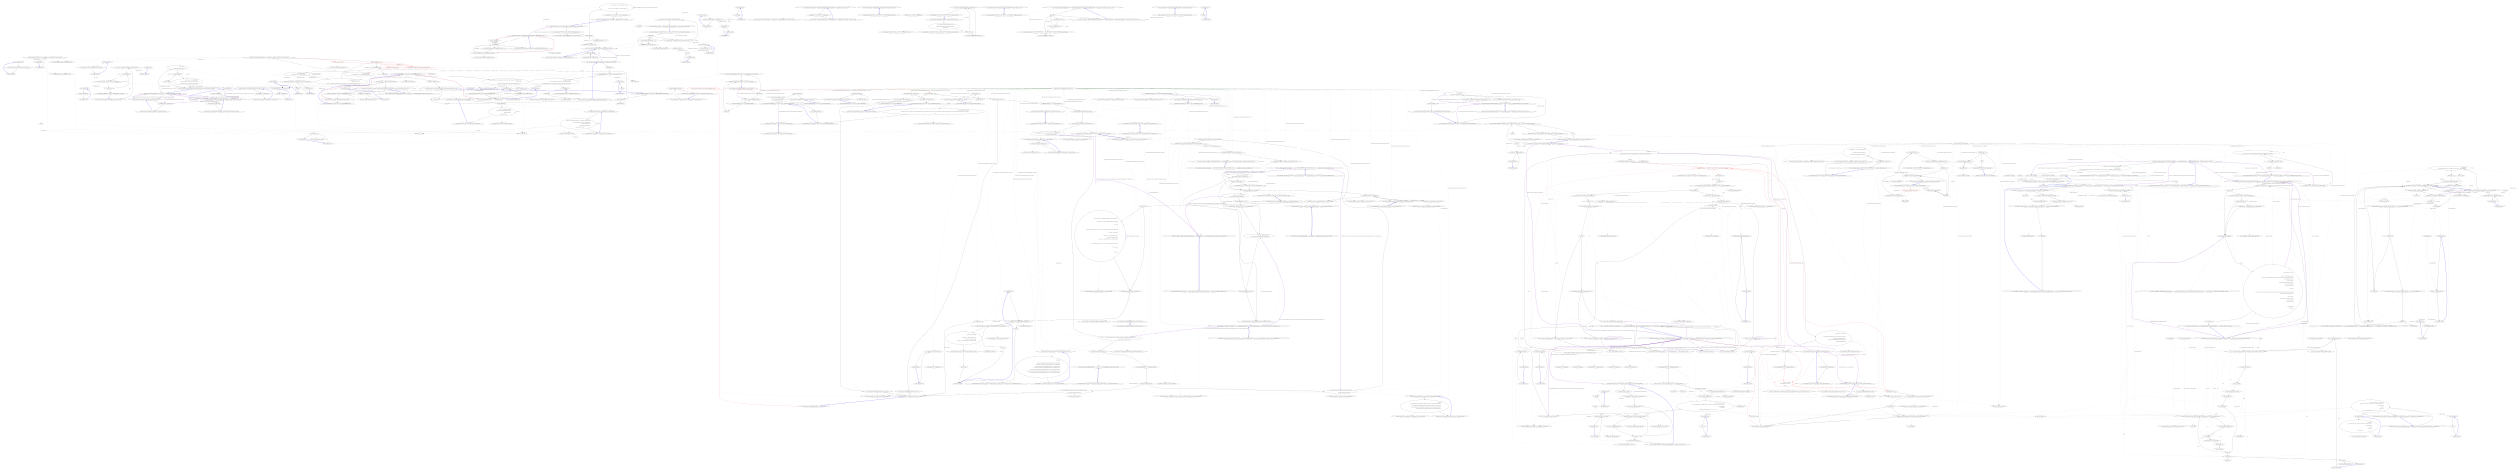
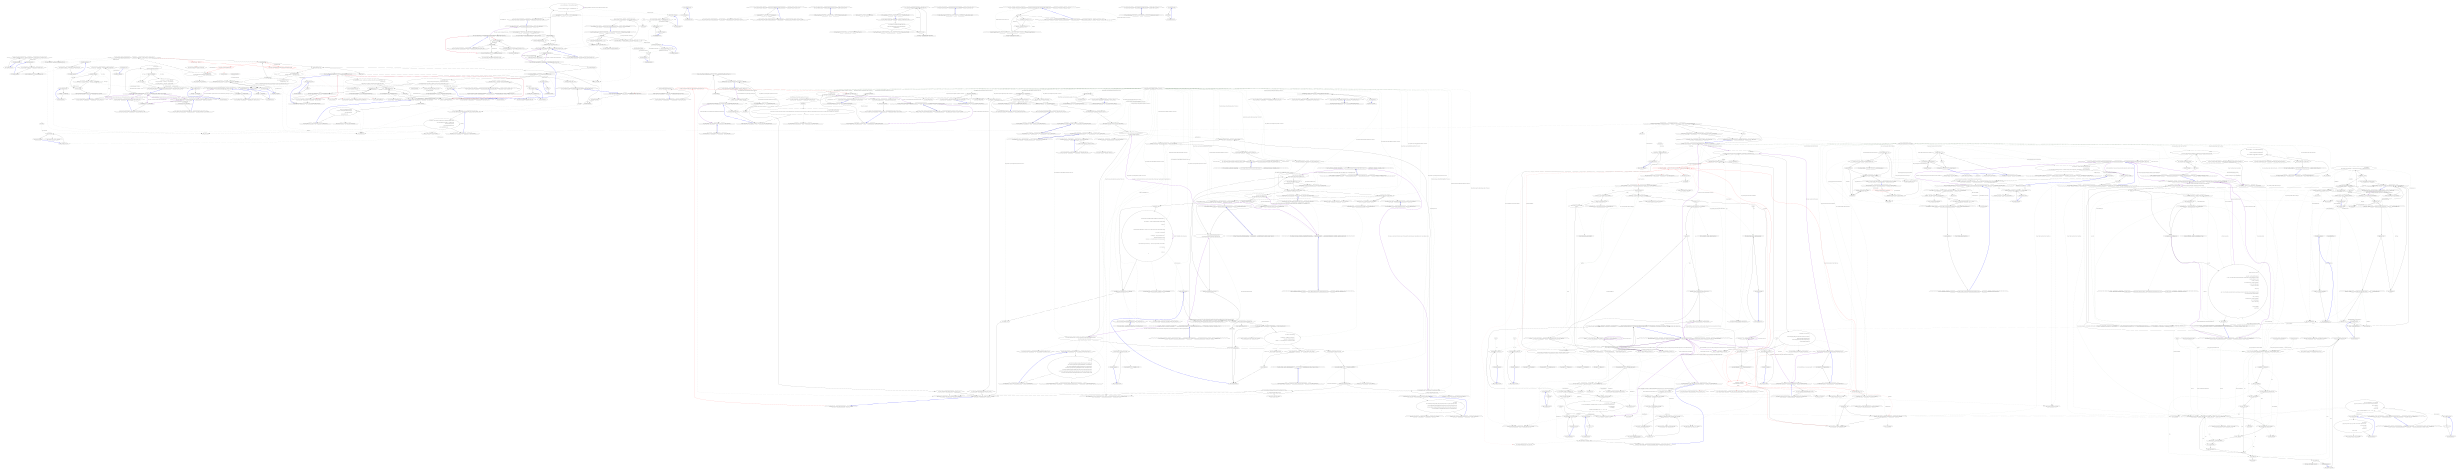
edge "this.viewRenderers.OfType<IDisposable>()" -> "this.compileLock": now "Nancy.ViewEngines.Razor.RazorViewEngine" -> "this.compileLock"
